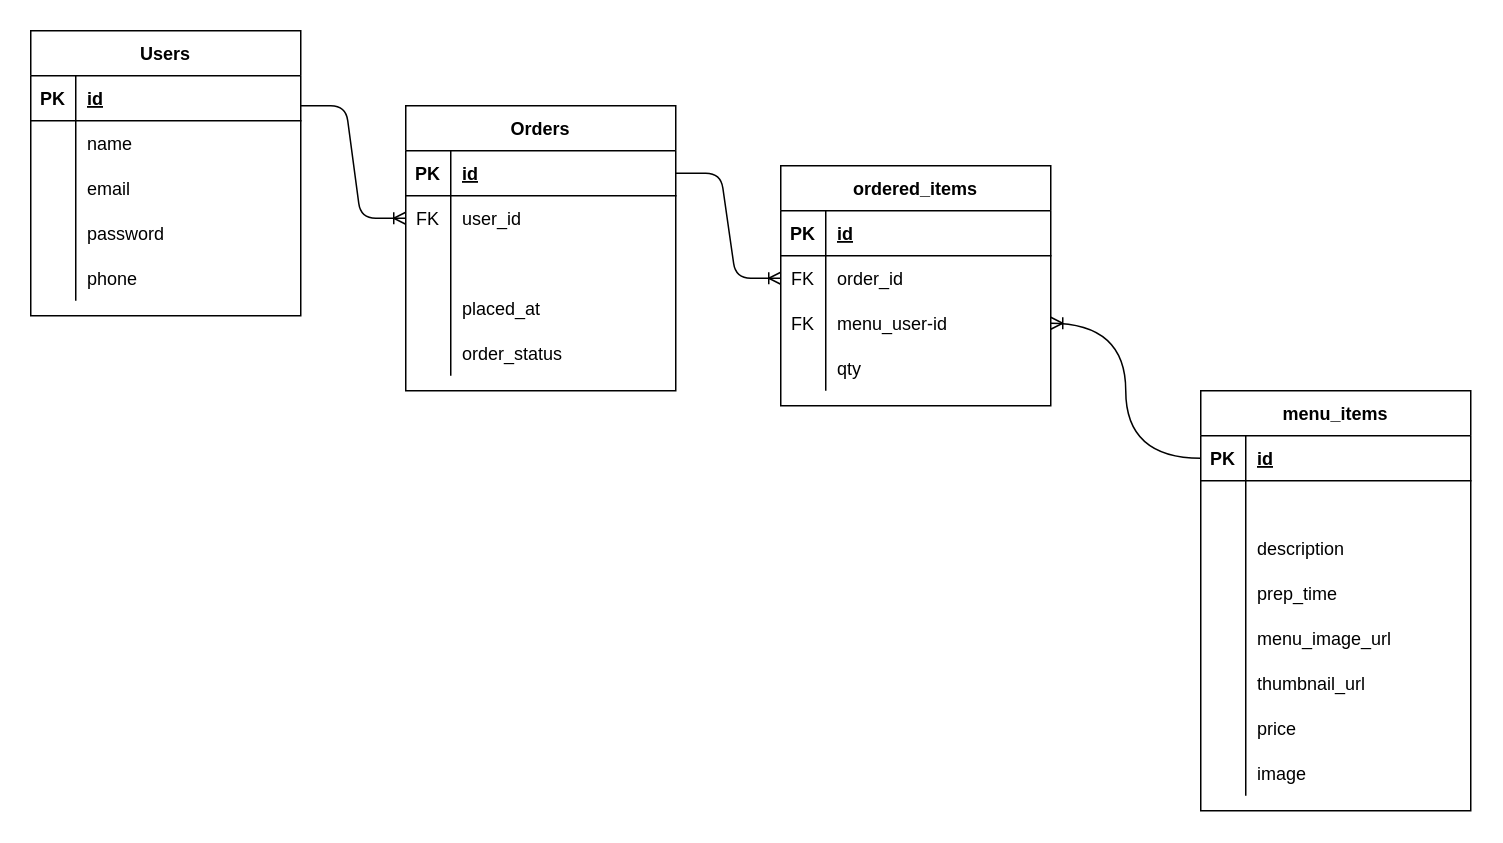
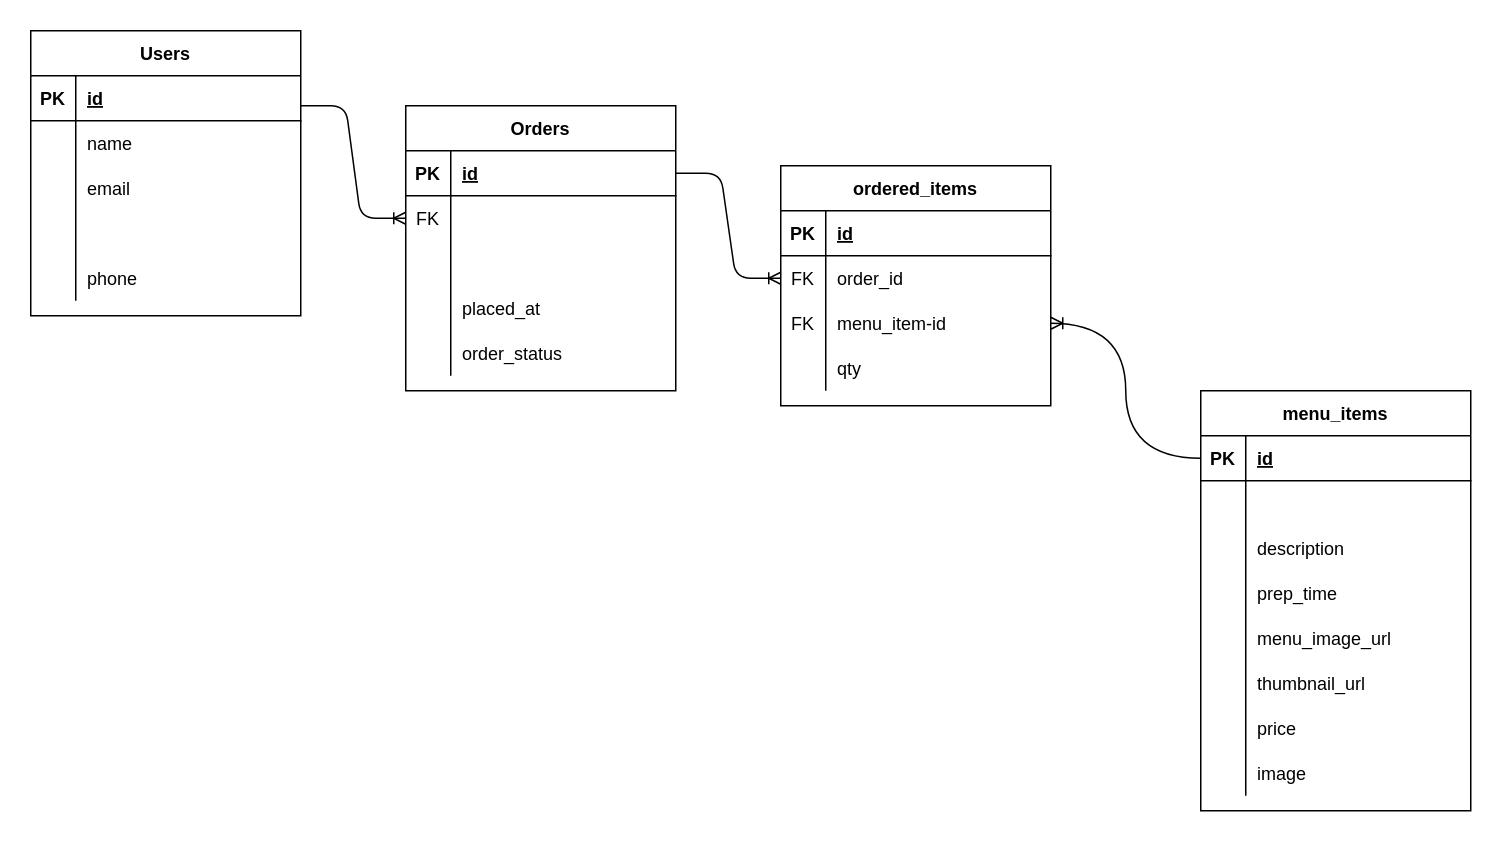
node "user_id": removed
node "password": removed
node "menu_user-id": label "menu_user-id" -> "menu_item-id"
